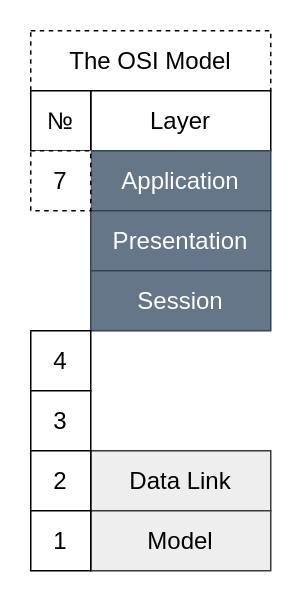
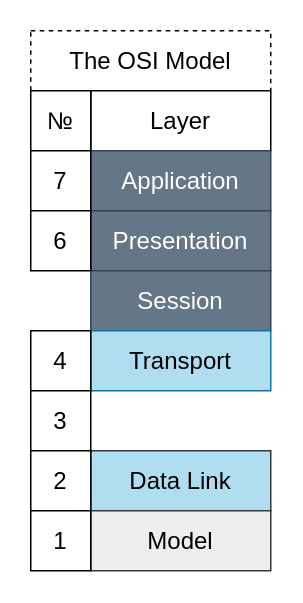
node "7": style dashed -> solid
node "6": added
node "Transport": added
node "Data Link": fillcolor #eeeeee -> #b1ddf0
